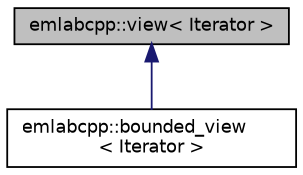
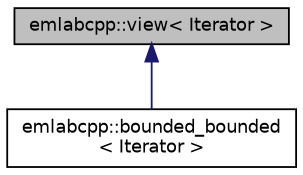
node "emlabcpp::bounded_view < Iterator >": label "emlabcpp::bounded_view < Iterator >" -> "emlabcpp::bounded_bounded < Iterator >"
